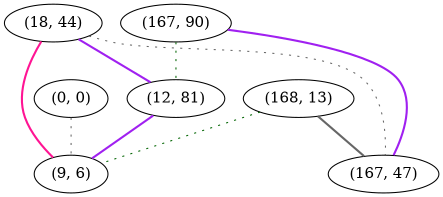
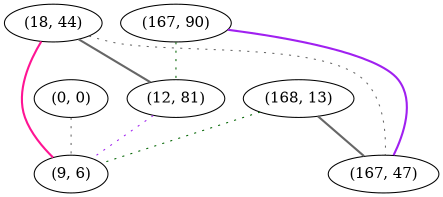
edge "(18, 44)" -- "(12, 81)": color purple -> gray40
edge "(12, 81)" -- "(9, 6)": style bold -> dotted
